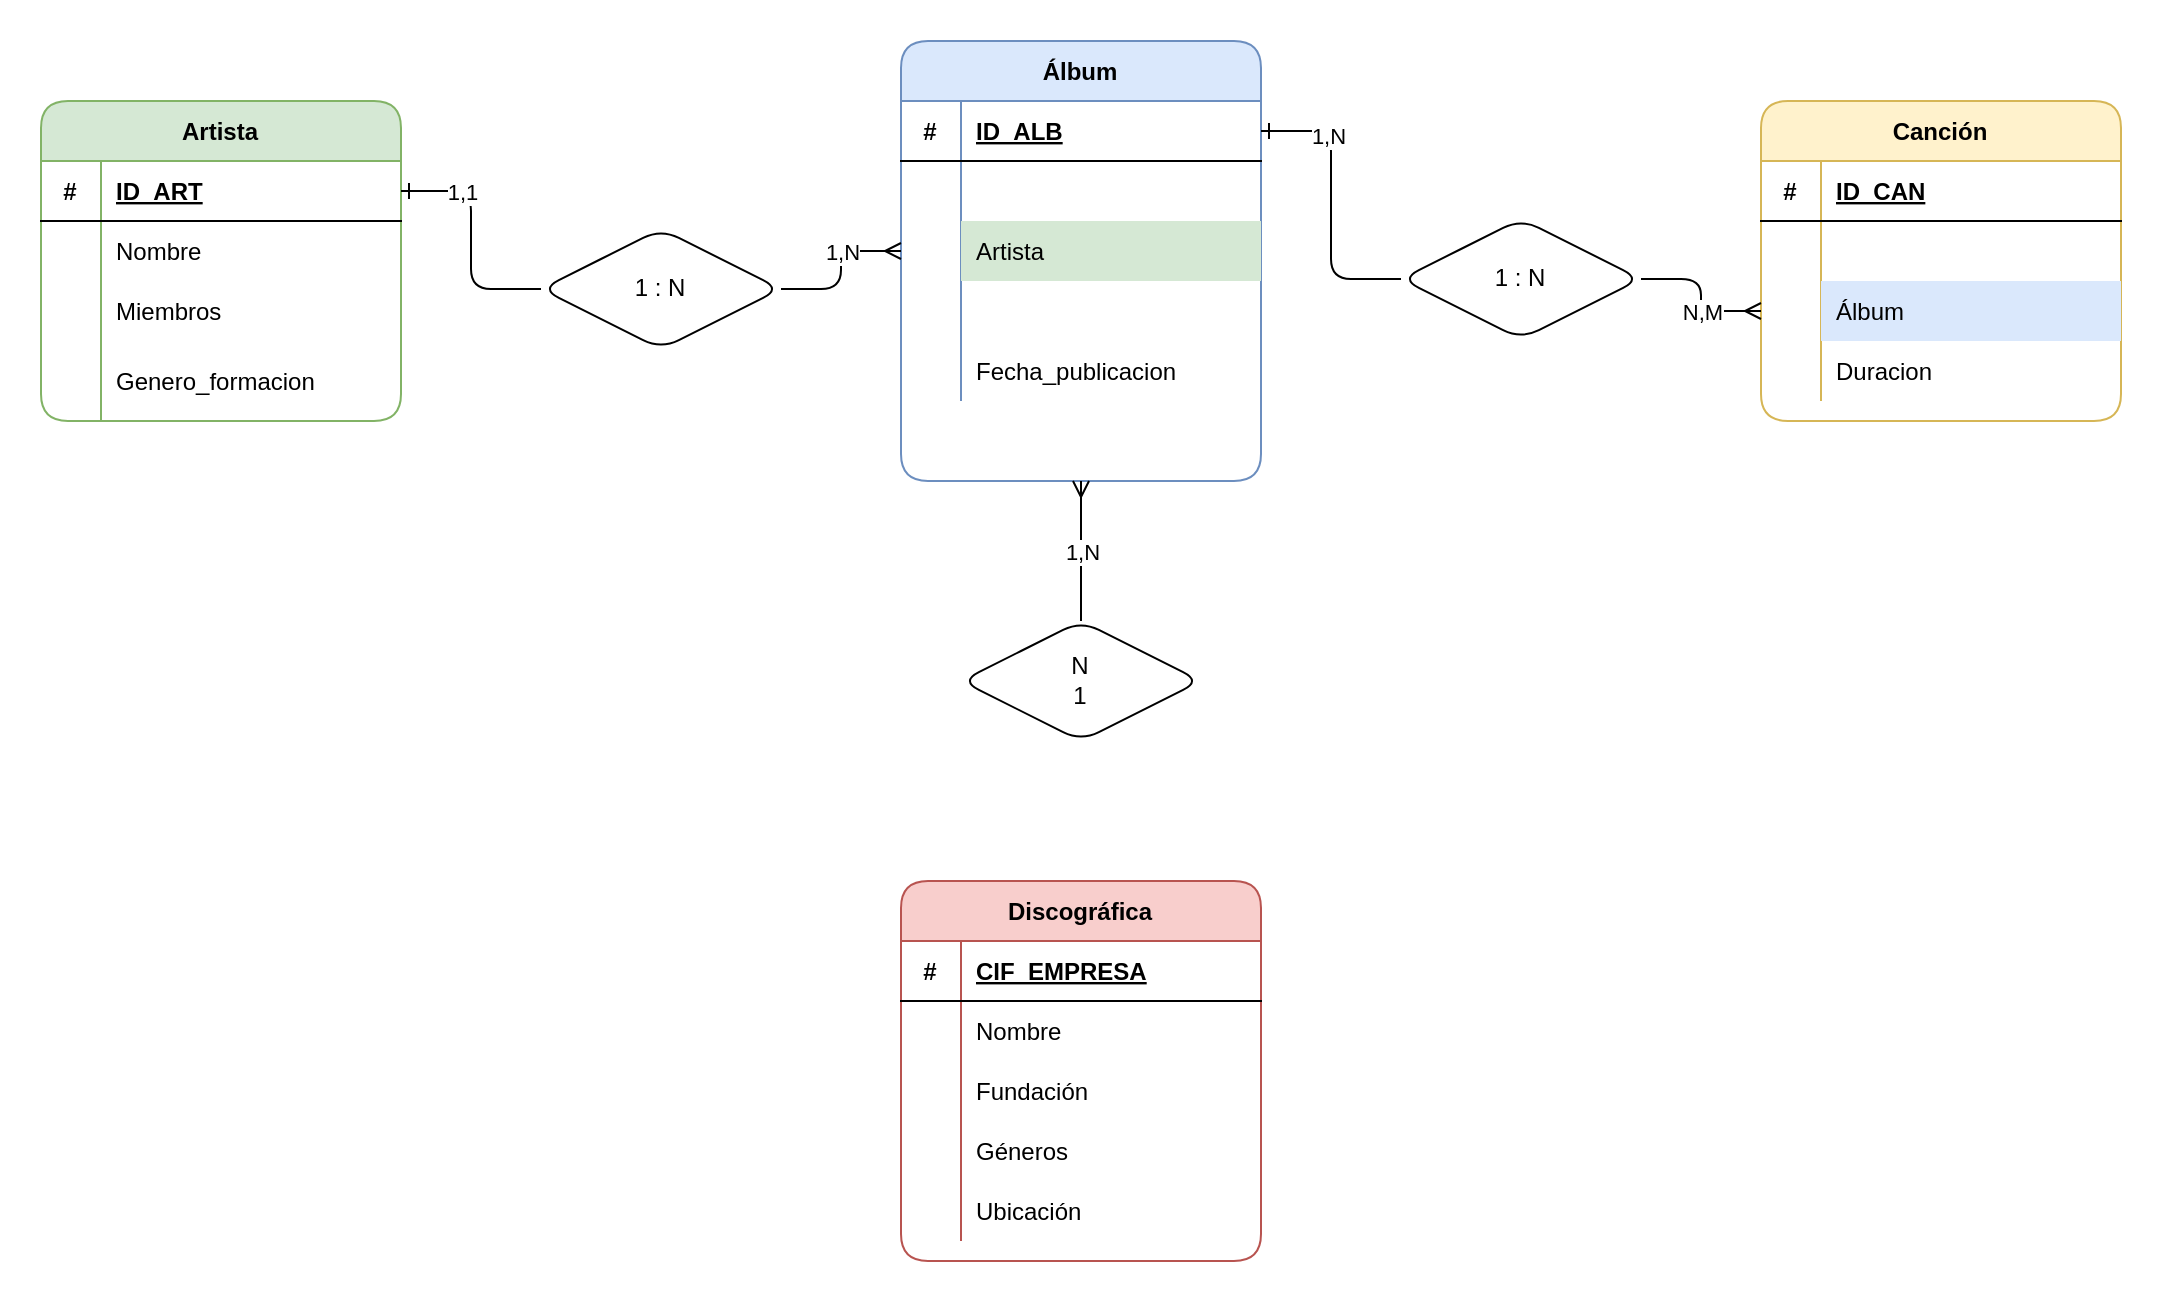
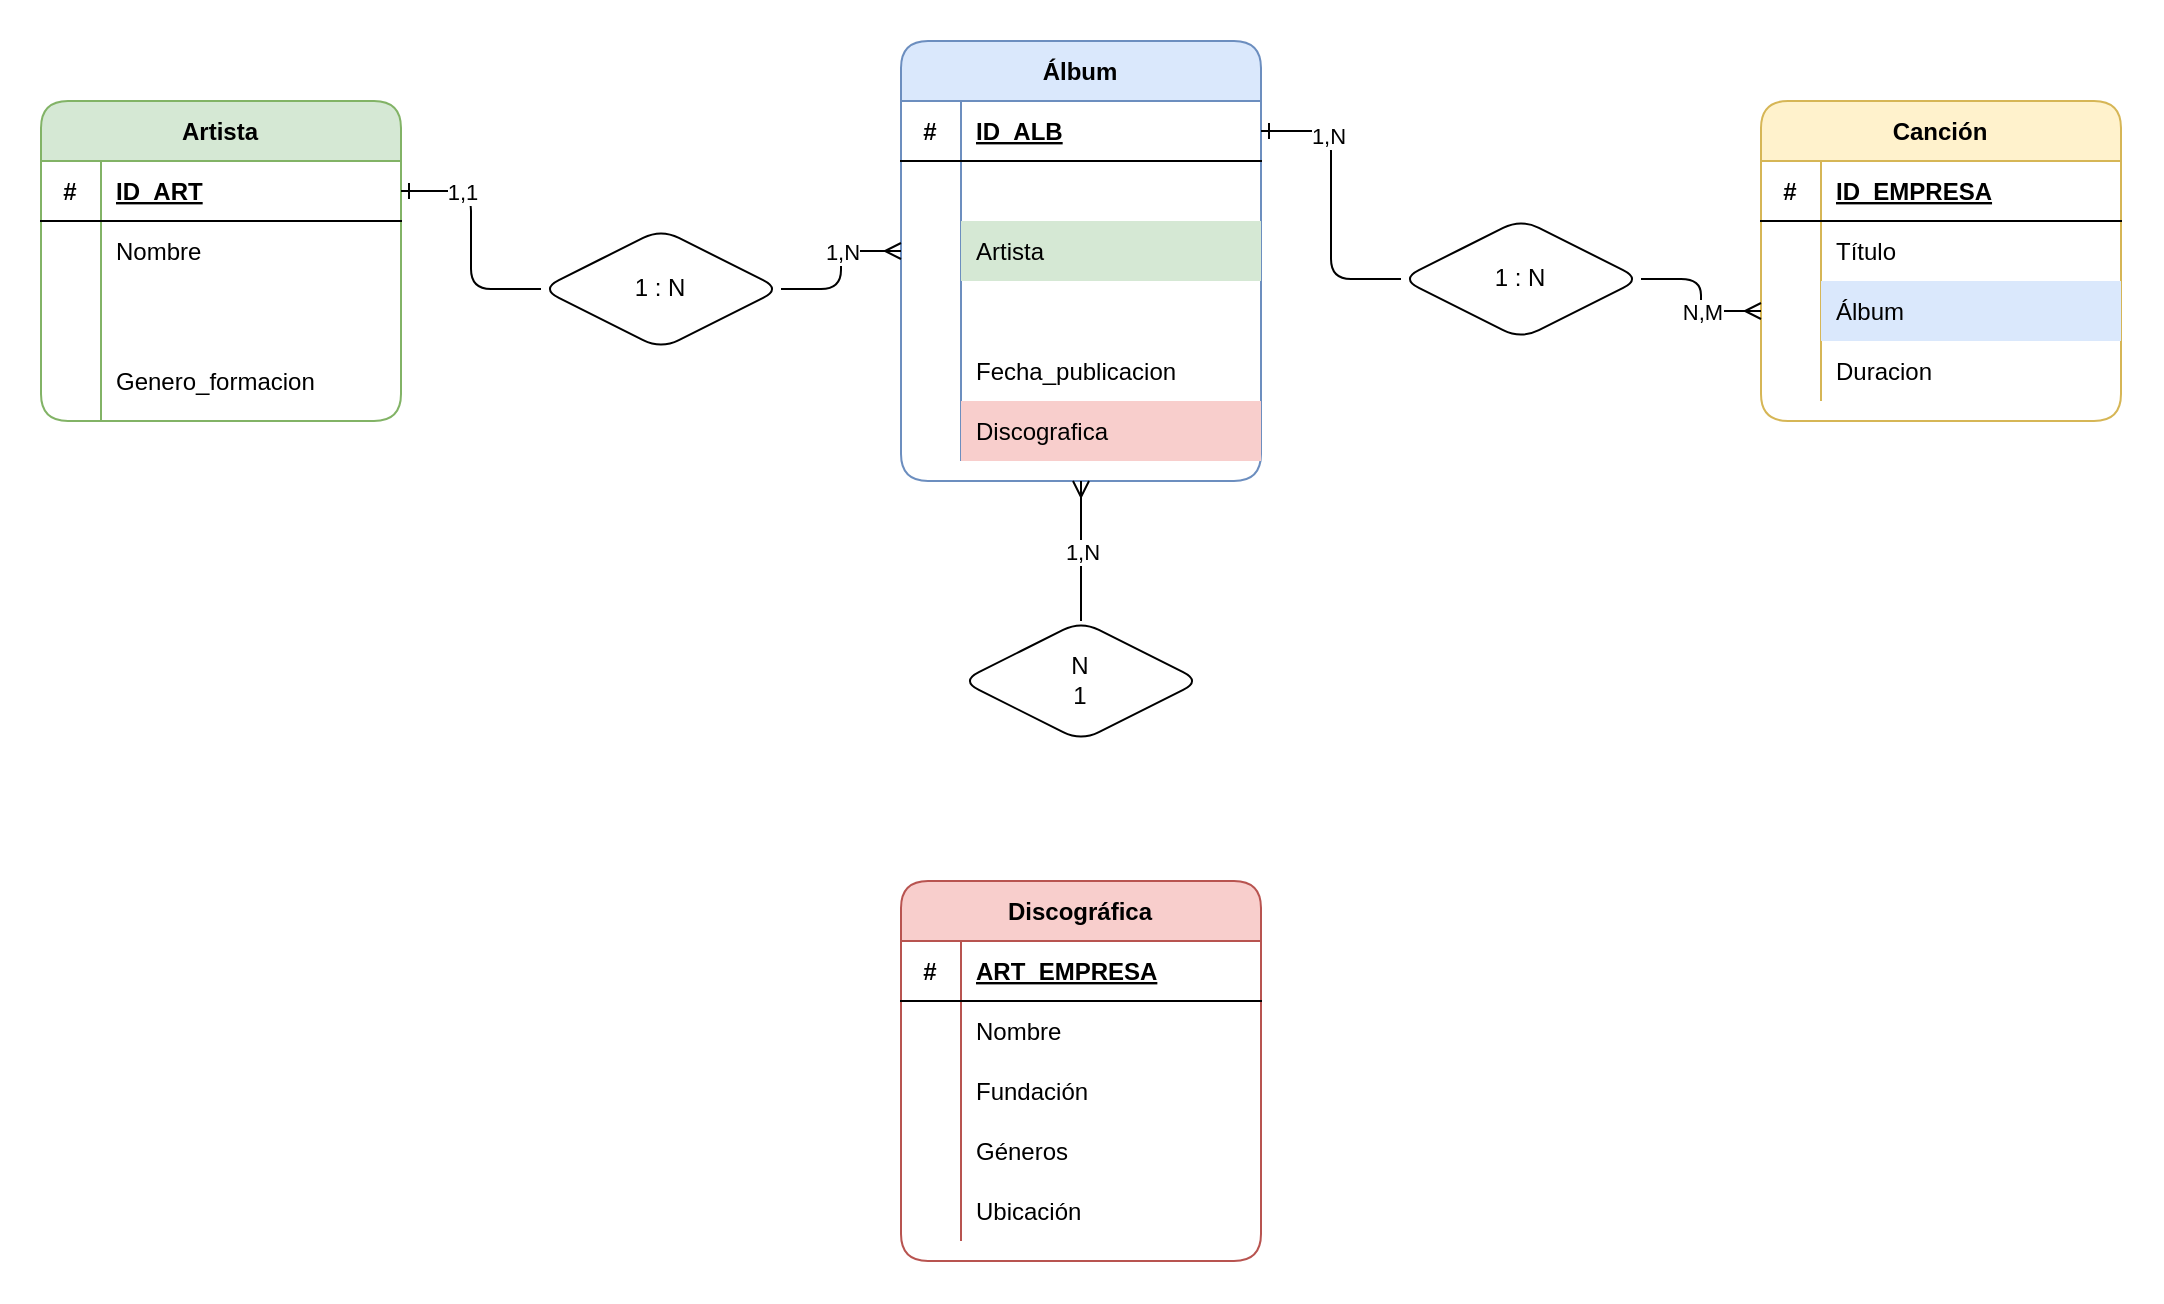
node "ID_CAN": label "ID_CAN" -> "ID_EMPRESA"
node "Título": added
node "Miembros": removed
node "Discografica": added
node "CIF_EMPRESA": label "CIF_EMPRESA" -> "ART_EMPRESA"
